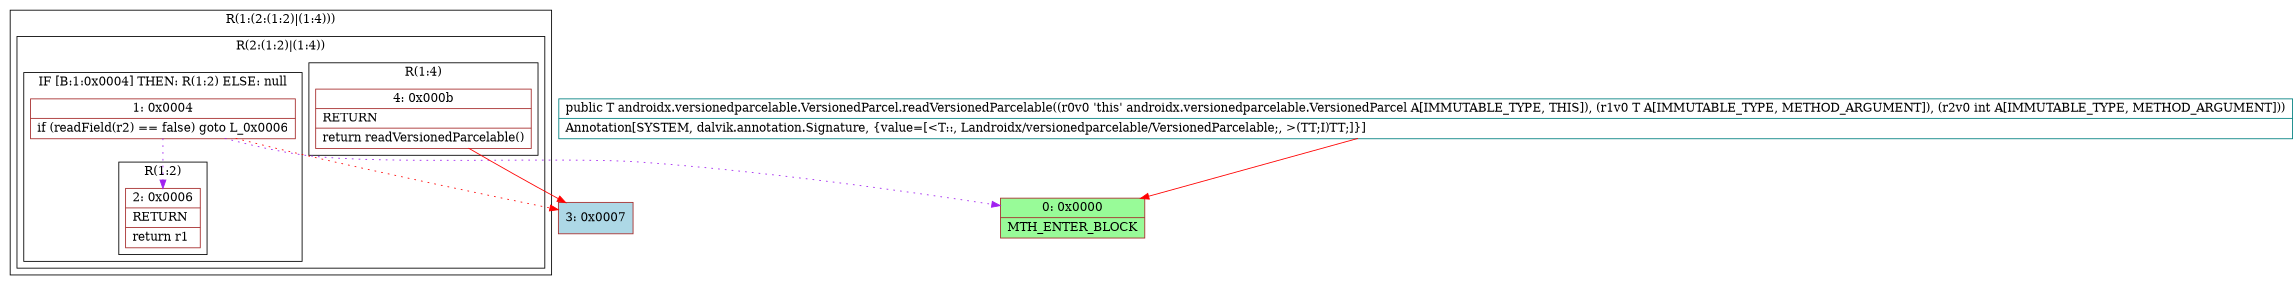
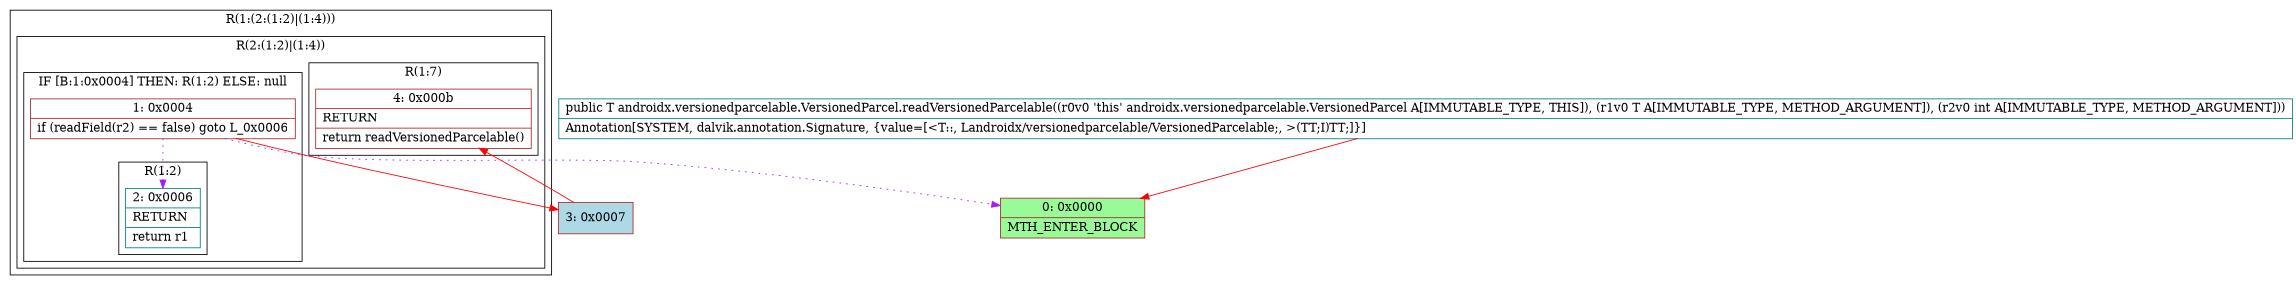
cluster "R(1:4)": label "R(1:4)" -> "R(1:7)"
edge "4: 0x000b" -> "3: 0x0007": reversed
edge "1: 0x0004" -> "3: 0x0007": style dotted -> solid
node "2: 0x0006": color brown -> teal
